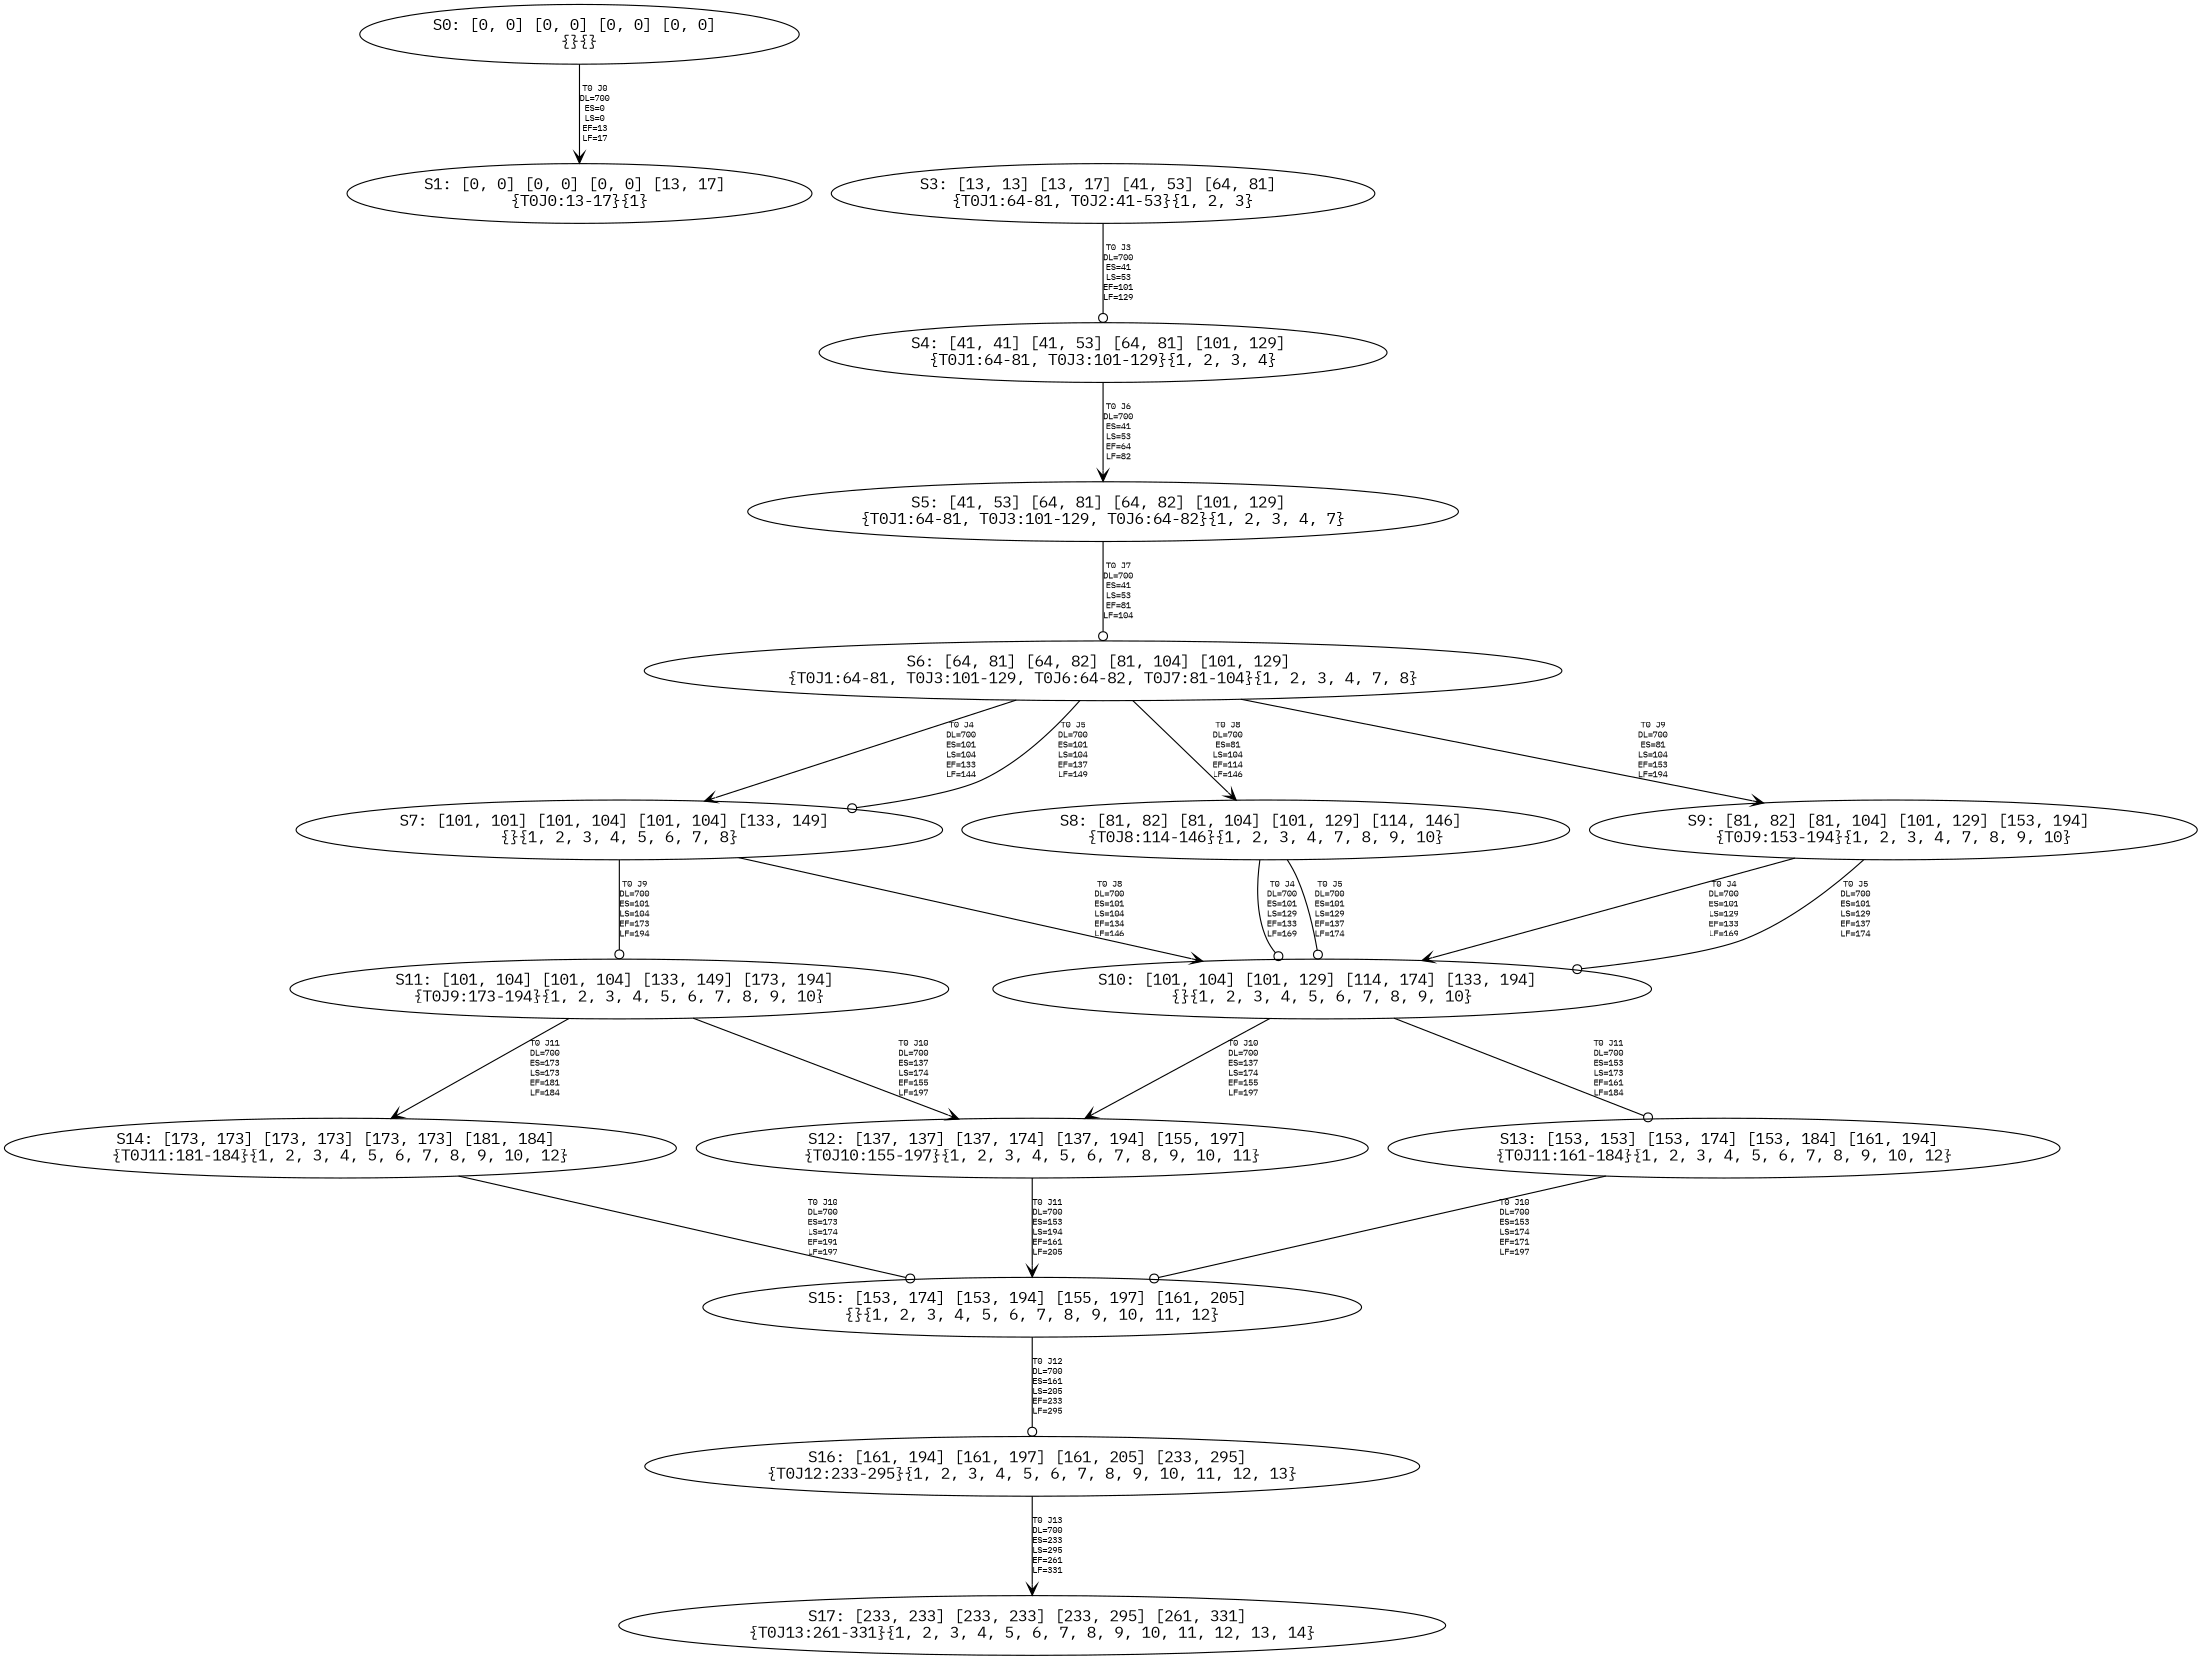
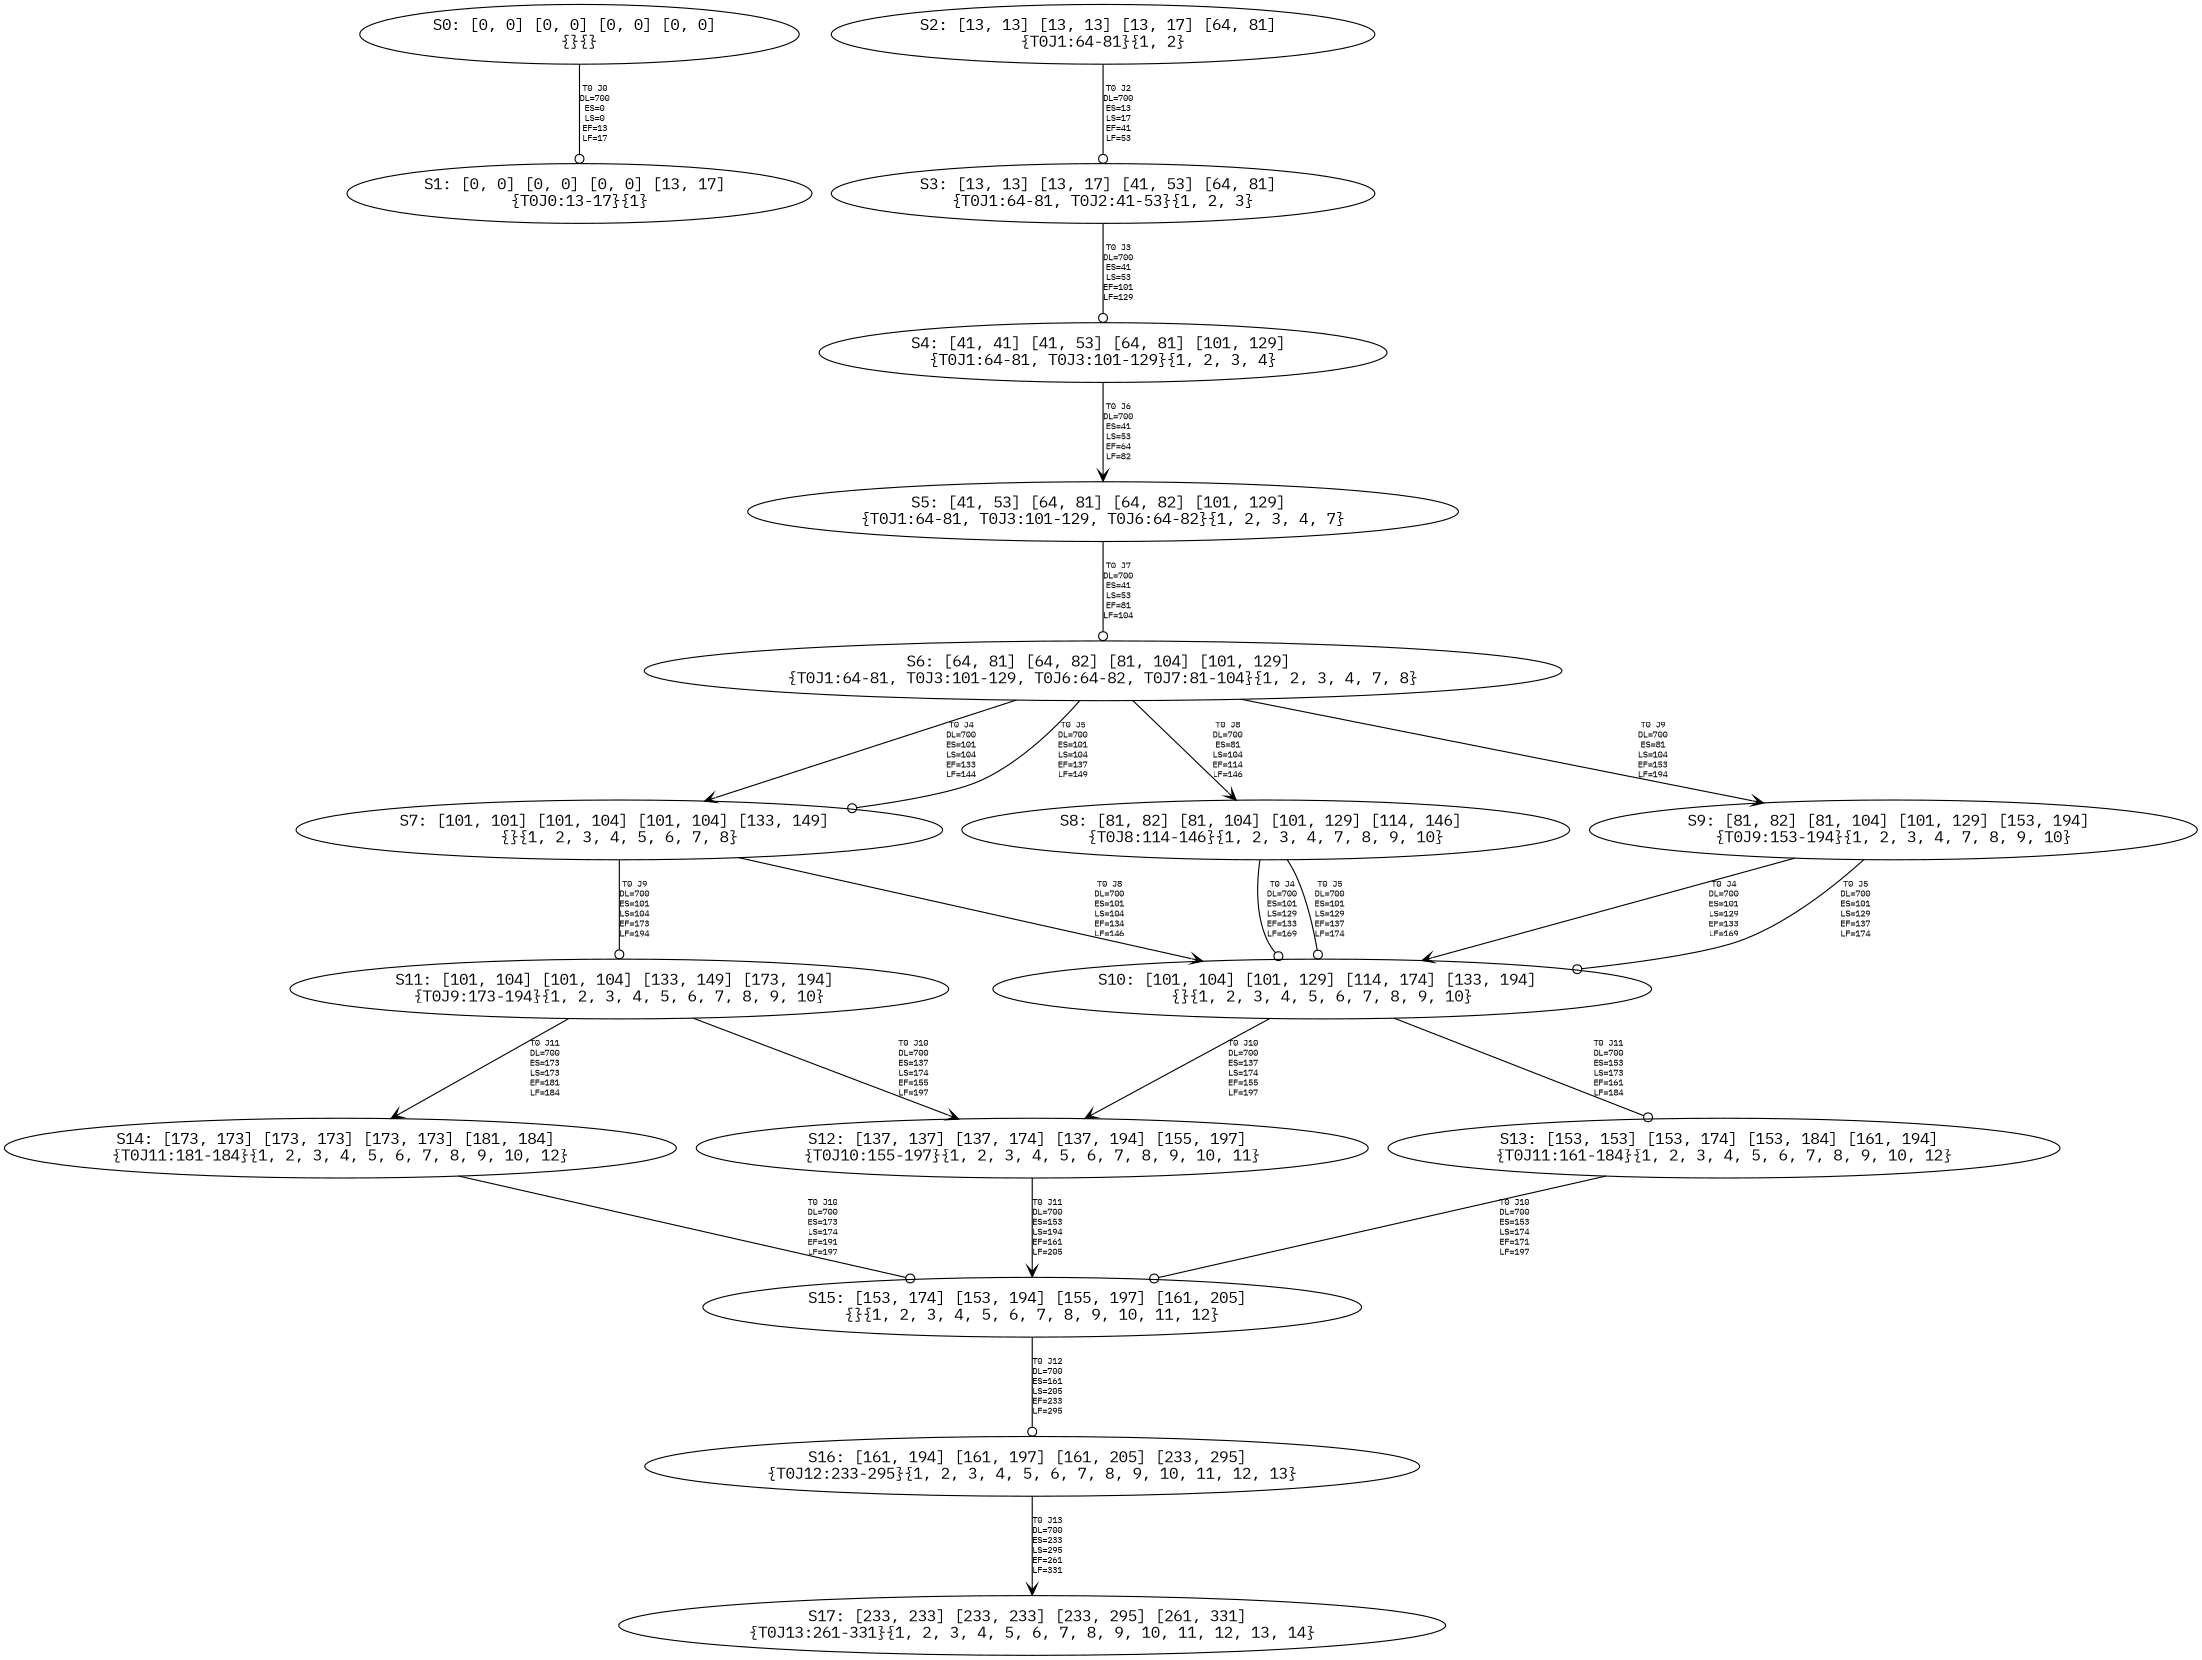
node "S2: [13, 13] [13, 13] [13, 17] [64, 81] {T0J1:64-81}{1, 2}": added
edge "S0: [0, 0] [0, 0] [0, 0] [0, 0] {}{}" -> "S1: [0, 0] [0, 0] [0, 0] [13, 17] {T0J0:13-17}{1}": arrowhead vee -> odot
